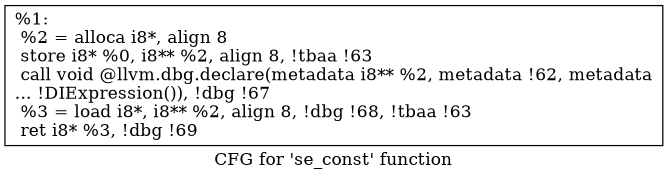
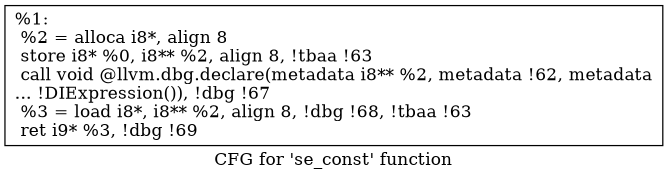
node "%1:": text "ret i8* %3, !dbg !69" -> "ret i9* %3, !dbg !69"
